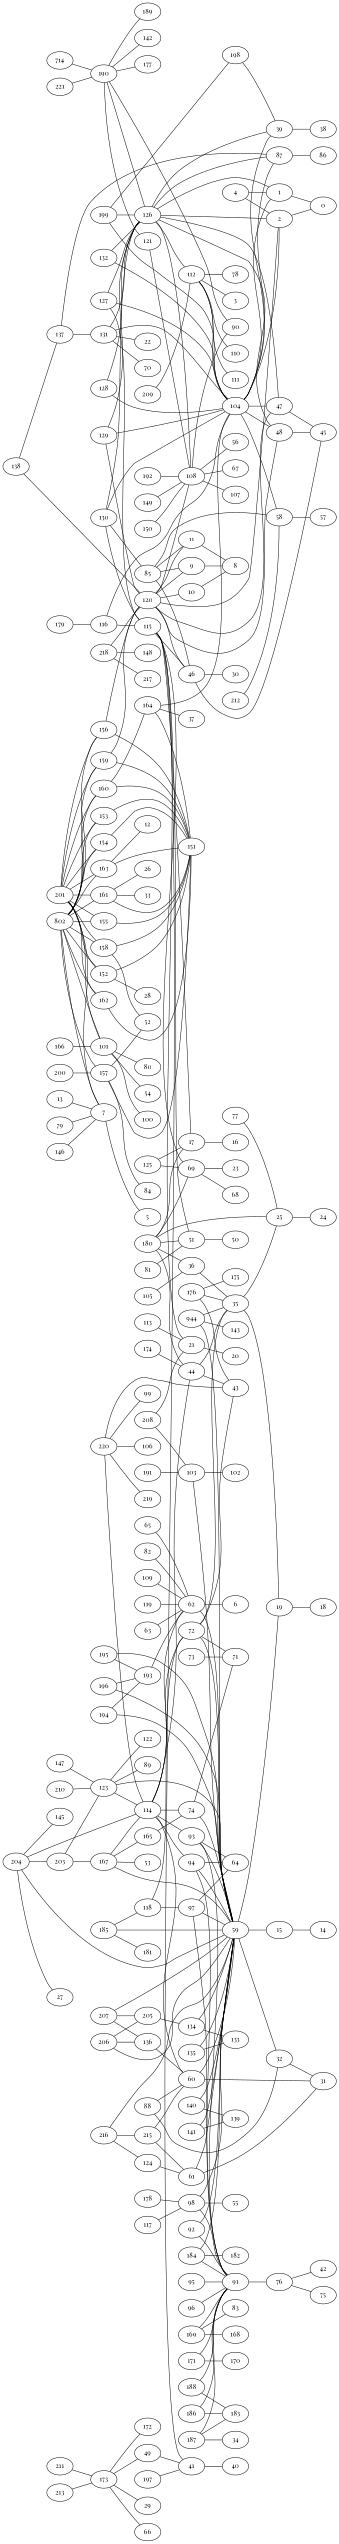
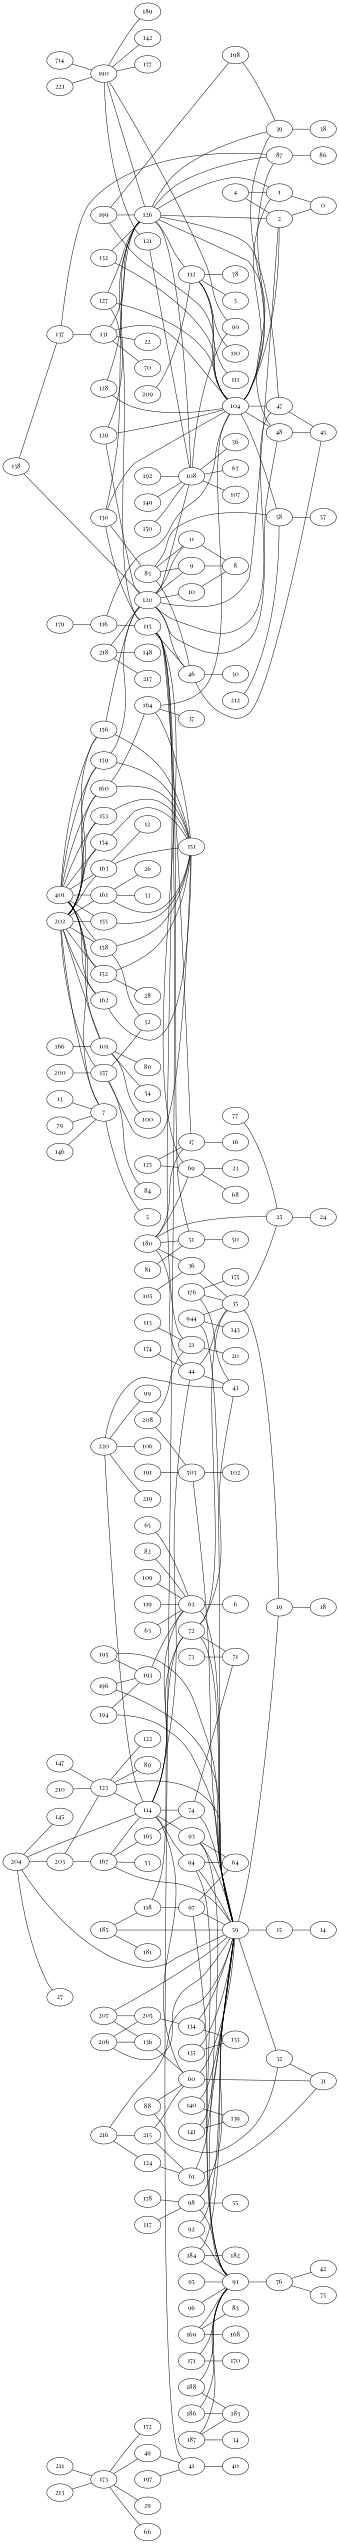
node "201": label "201" -> "401"
node "802": label "802" -> "202"
node "103": label "103" -> "503"
